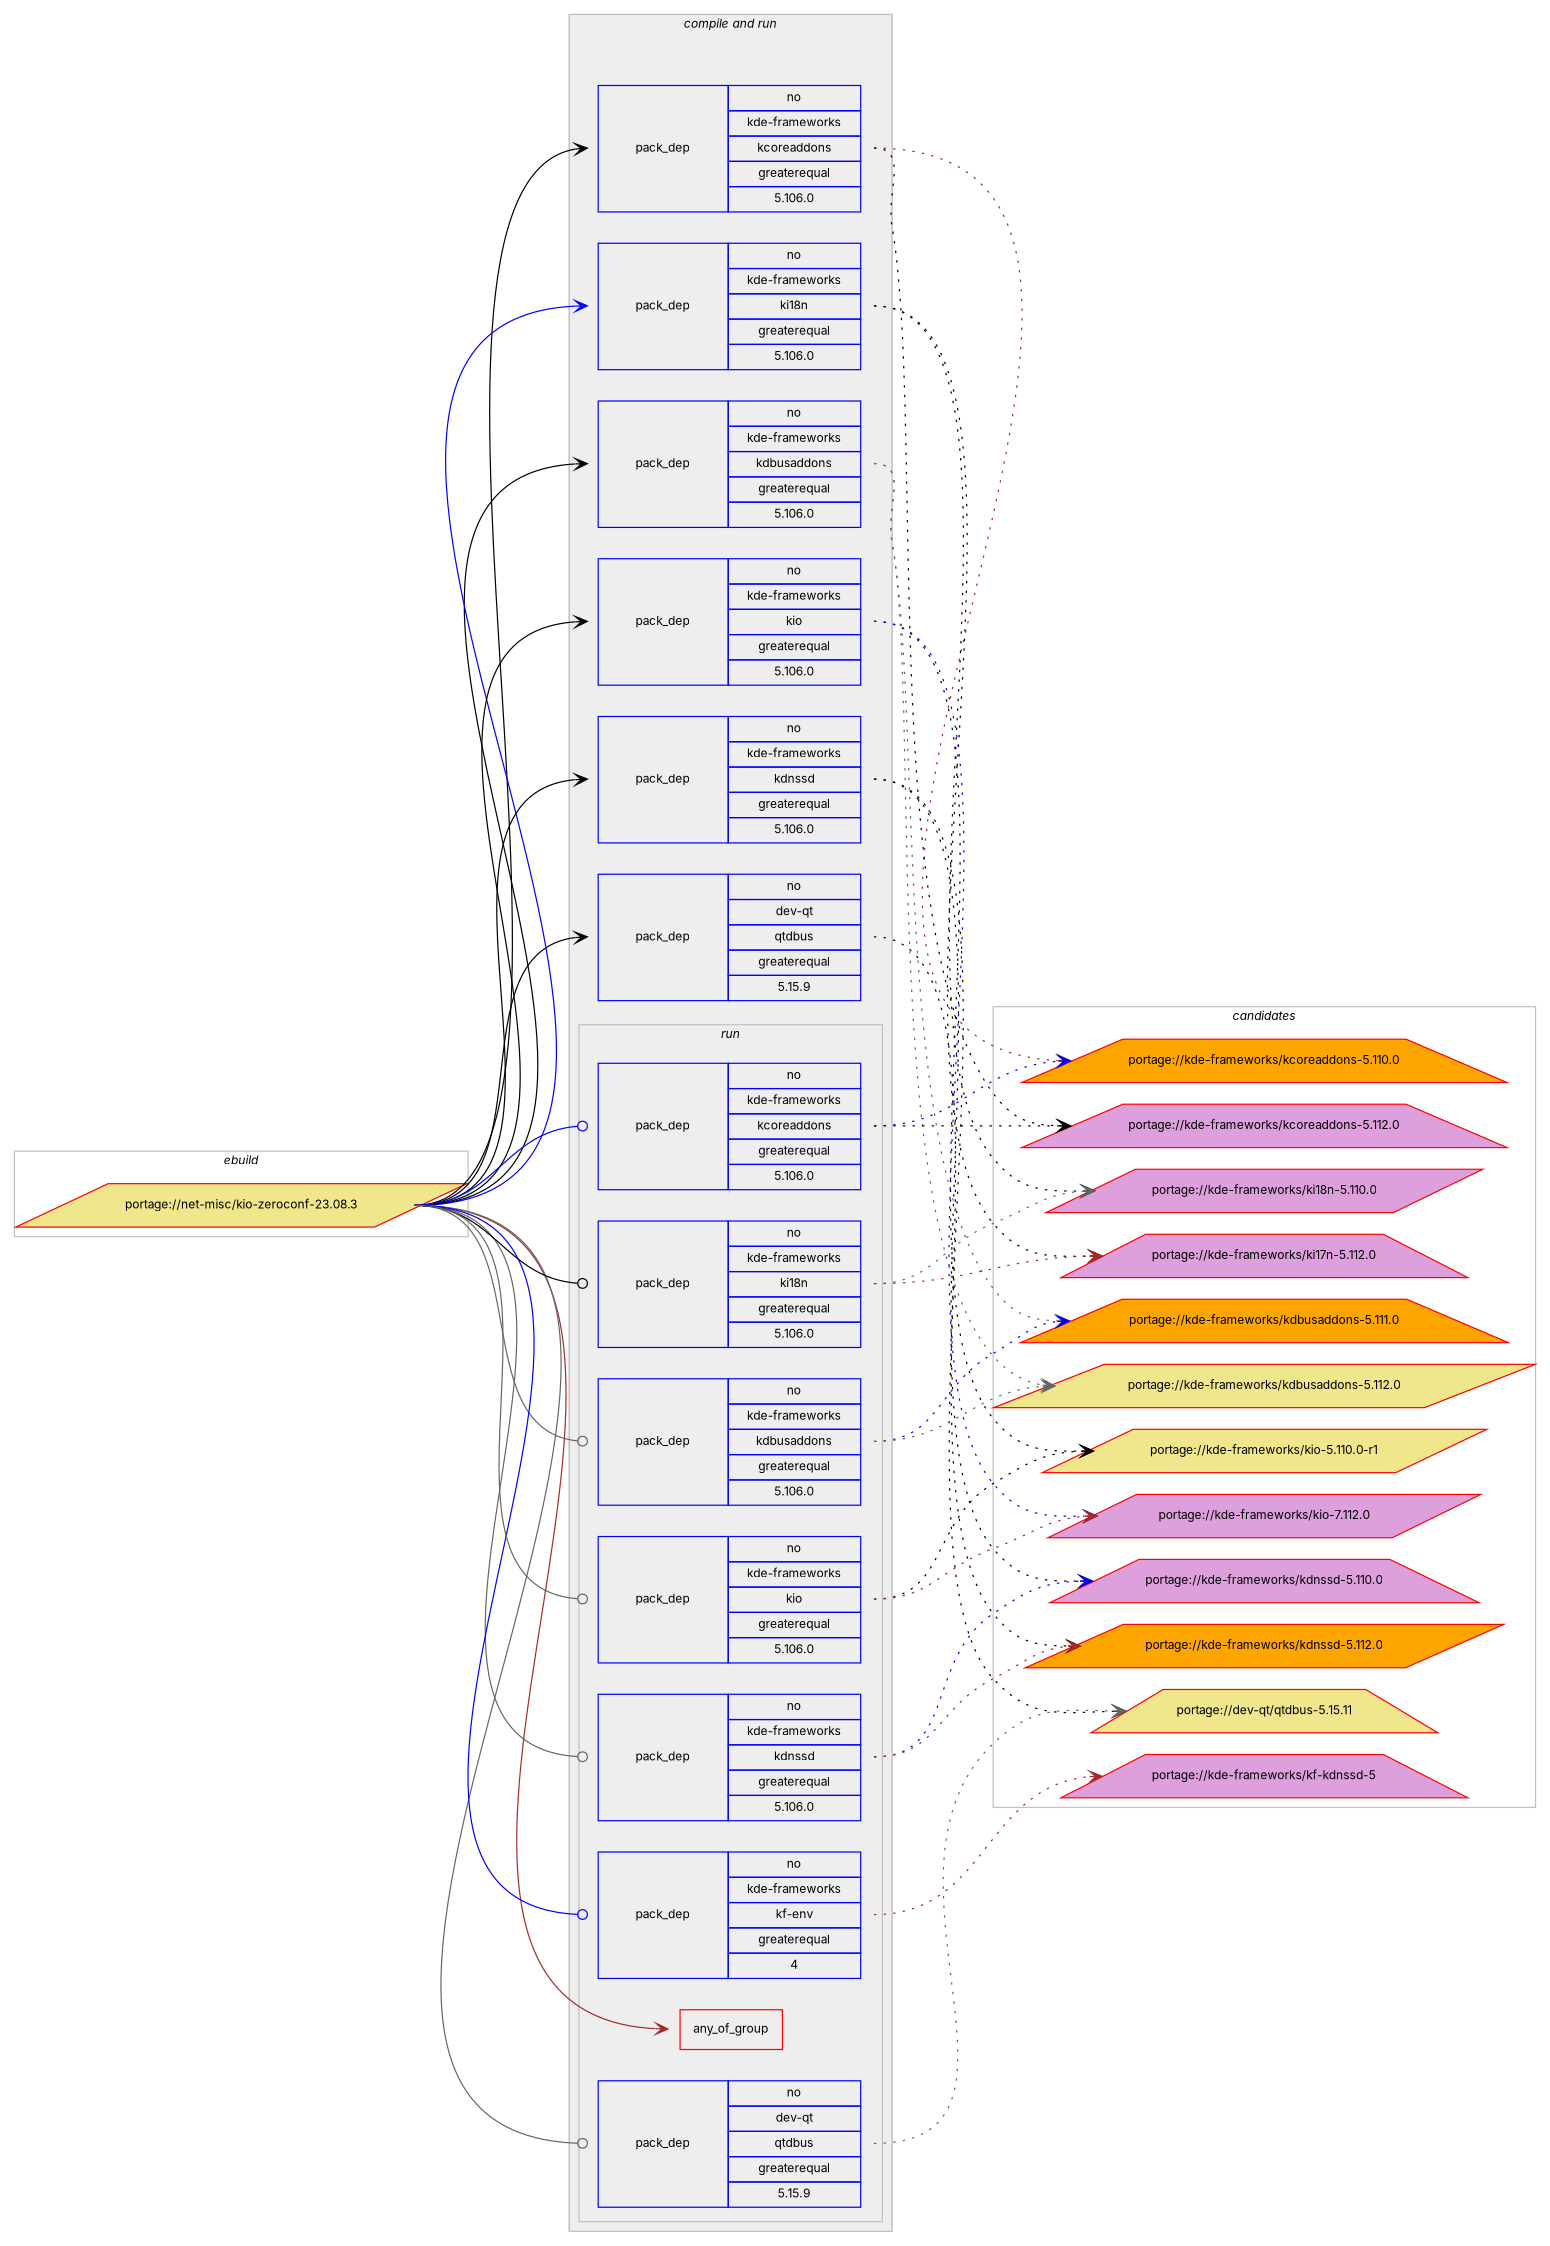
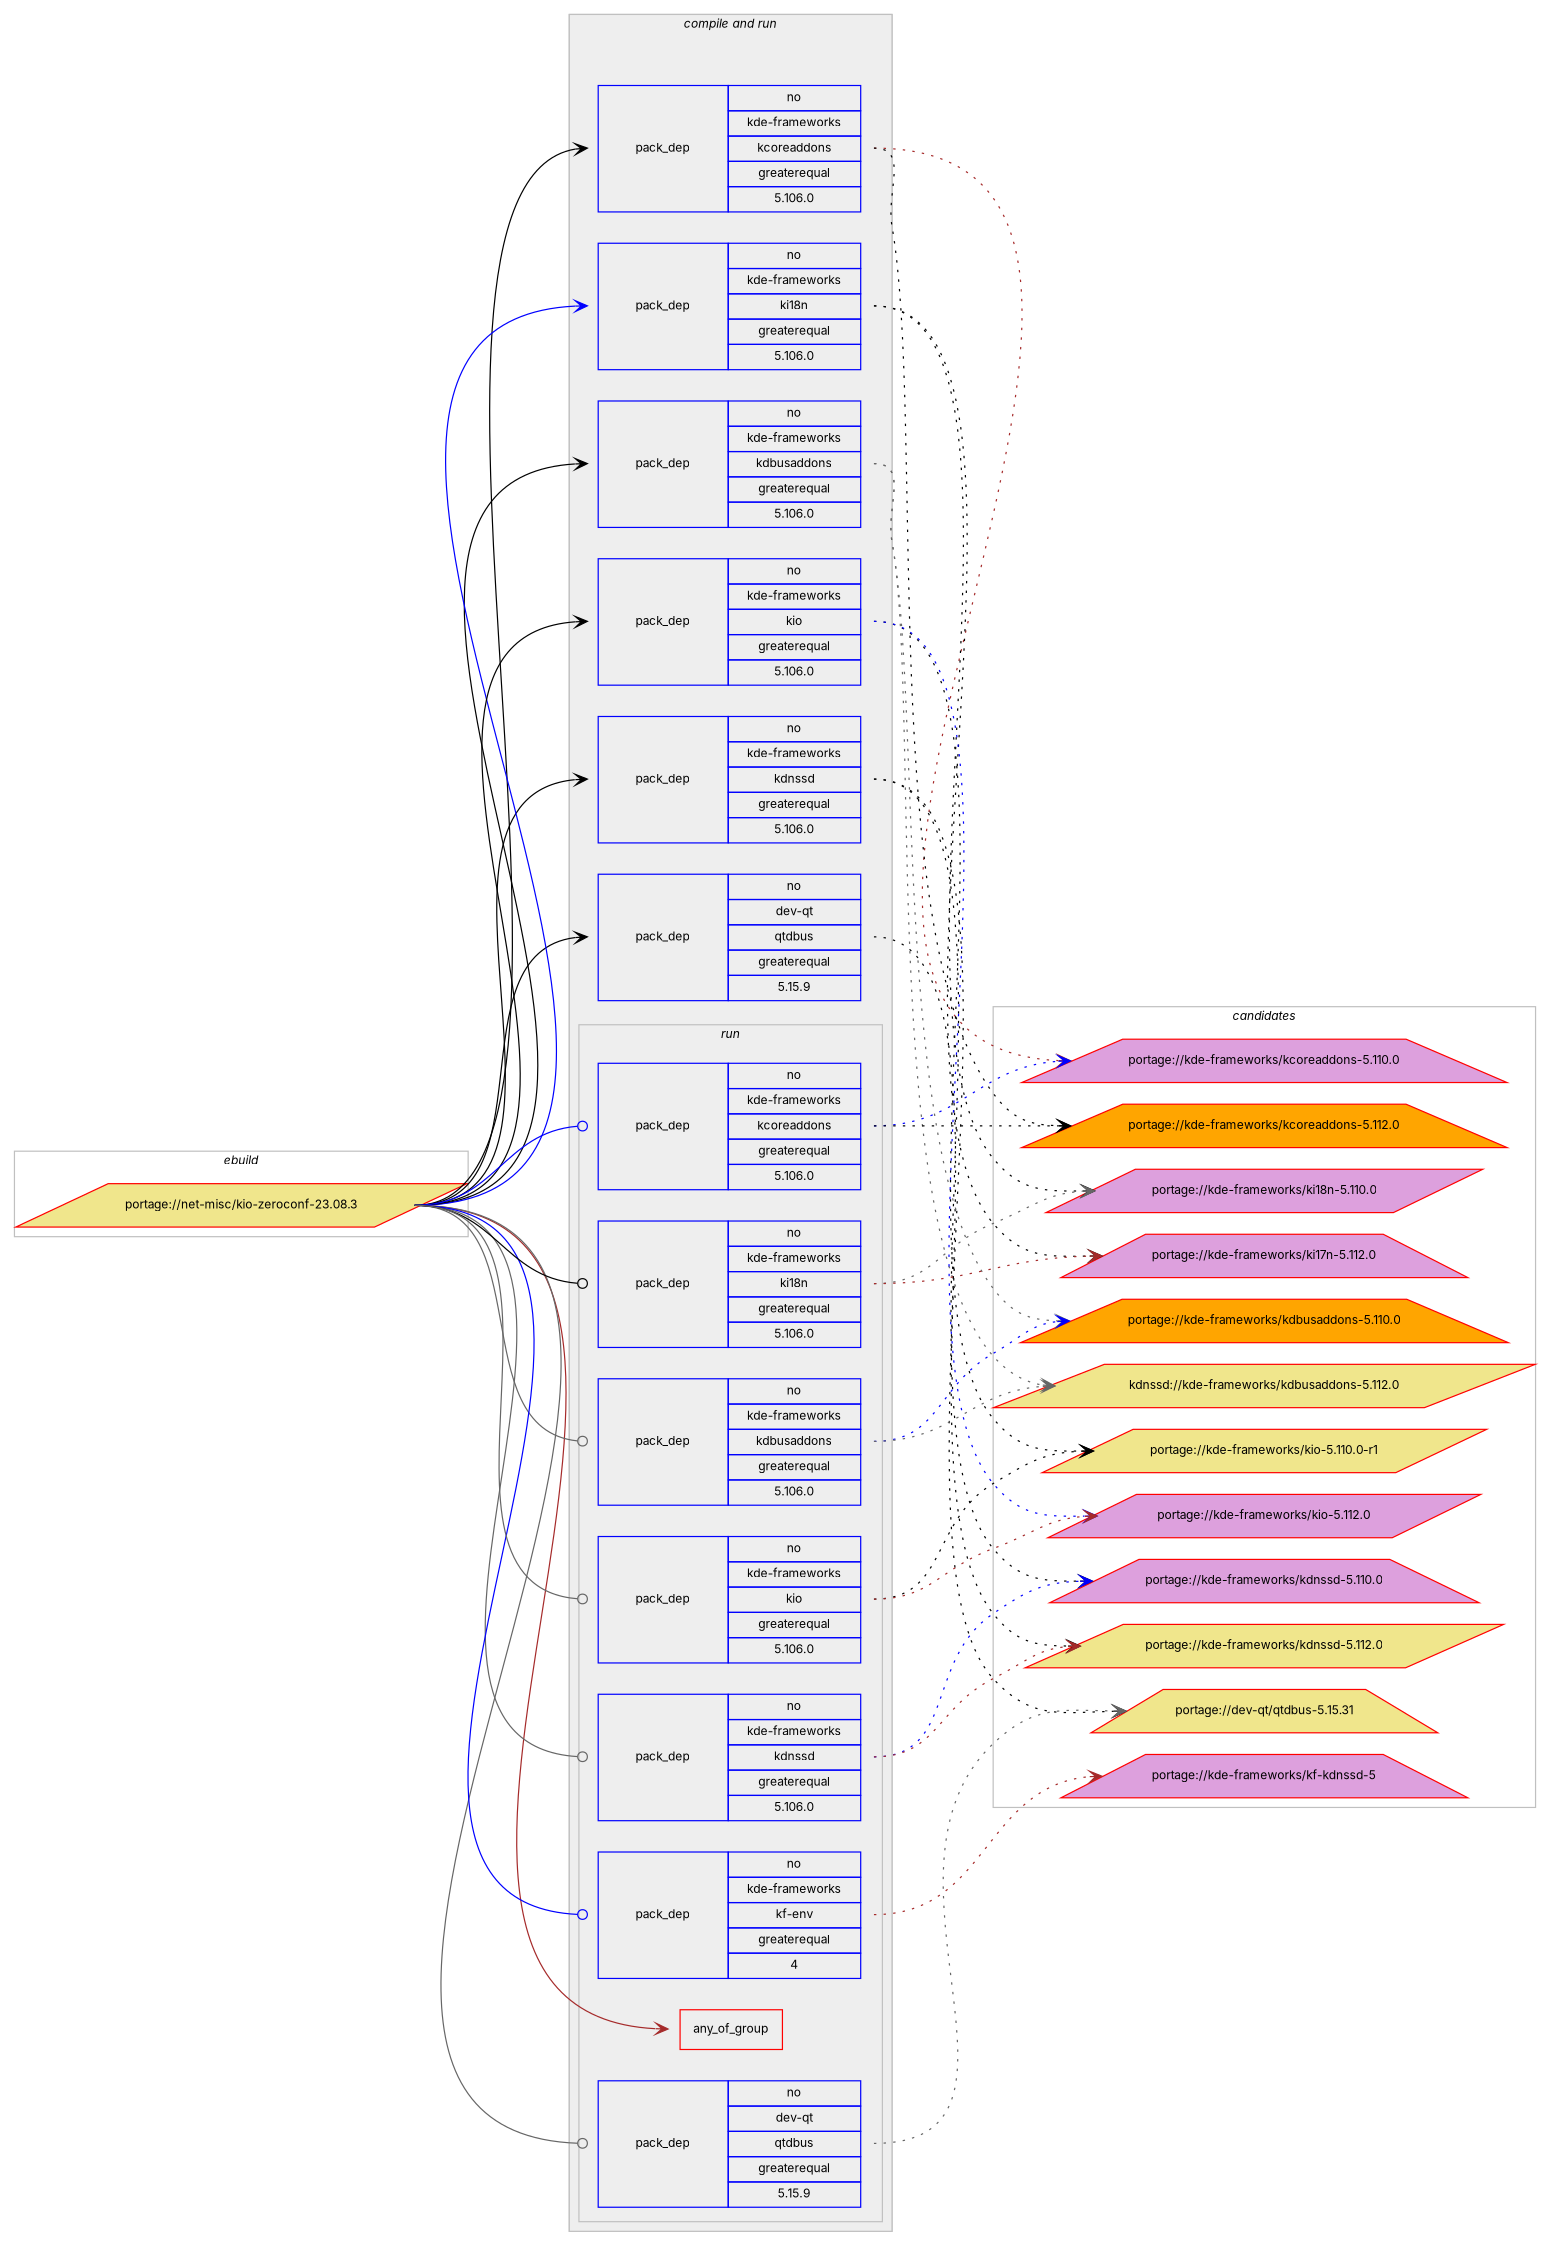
node "portage://kde-frameworks/kcoreaddons-5.110.0": fillcolor orange -> plum
node "portage://kde-frameworks/kcoreaddons-5.112.0": fillcolor plum -> orange
node "portage://kde-frameworks/kdbusaddons-5.111.0": label "portage://kde-frameworks/kdbusaddons-5.111.0" -> "portage://kde-frameworks/kdbusaddons-5.110.0"
node "portage://kde-frameworks/kdbusaddons-5.112.0": label "portage://kde-frameworks/kdbusaddons-5.112.0" -> "kdnssd://kde-frameworks/kdbusaddons-5.112.0"
node "portage://kde-frameworks/kio-7.112.0": label "portage://kde-frameworks/kio-7.112.0" -> "portage://kde-frameworks/kio-5.112.0"
node "portage://kde-frameworks/kdnssd-5.112.0": fillcolor orange -> khaki
node "portage://dev-qt/qtdbus-5.15.11": label "portage://dev-qt/qtdbus-5.15.11" -> "portage://dev-qt/qtdbus-5.15.31"
